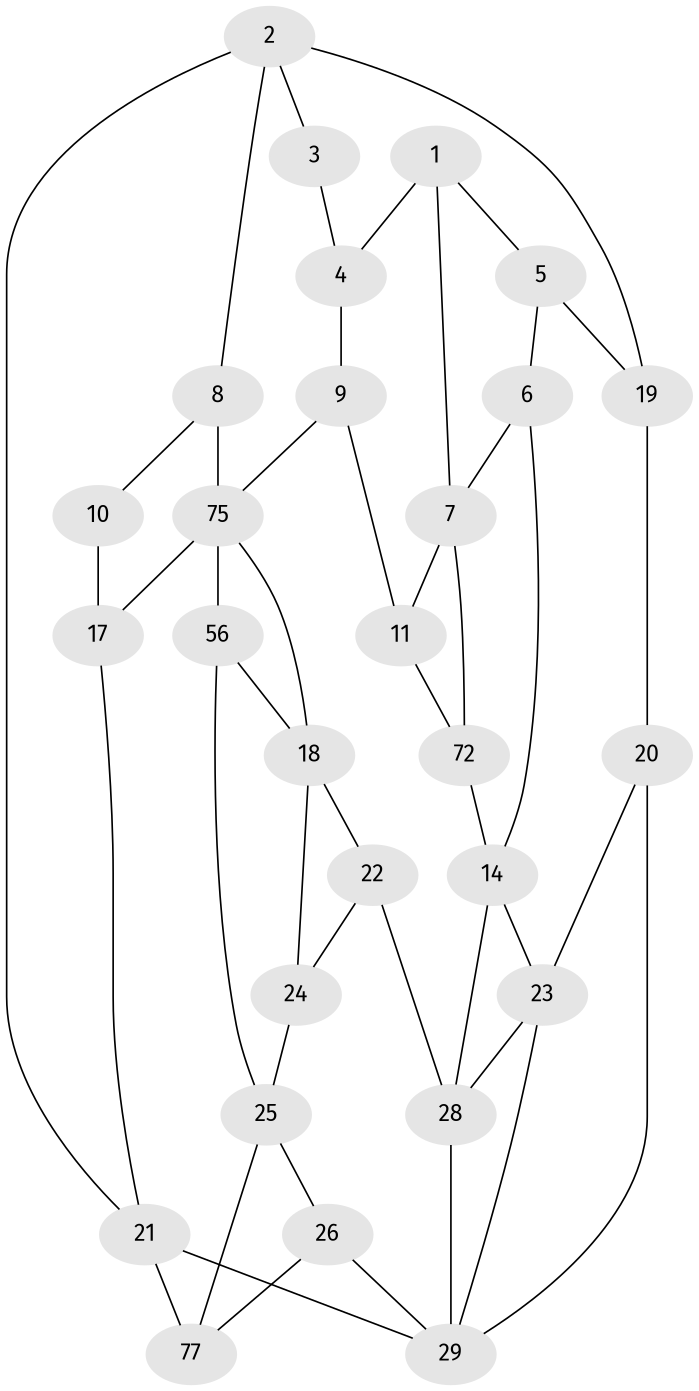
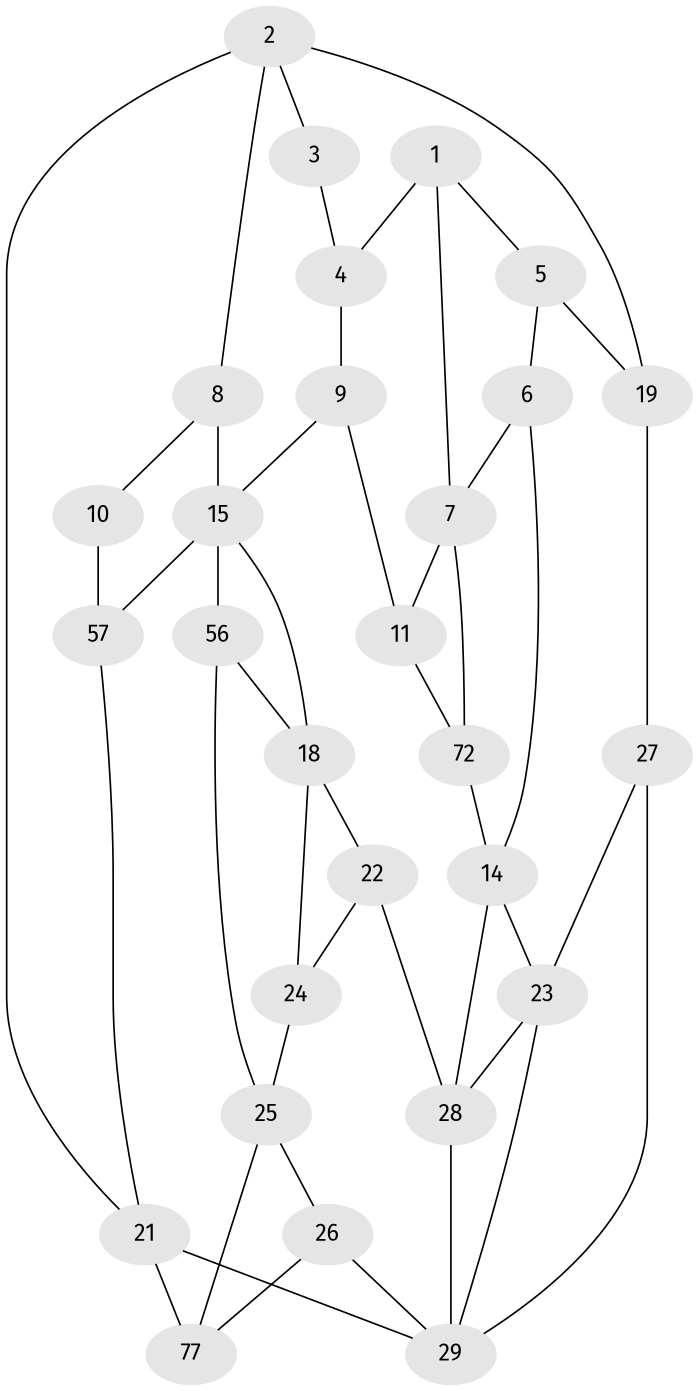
node "75": label "75" -> "15"
node "17": label "17" -> "57"
node "20": label "20" -> "27"
